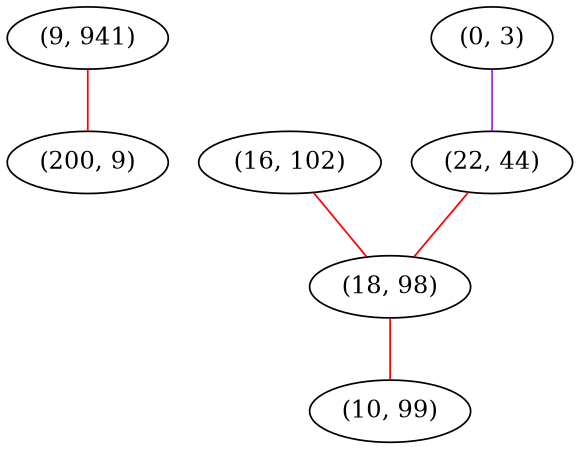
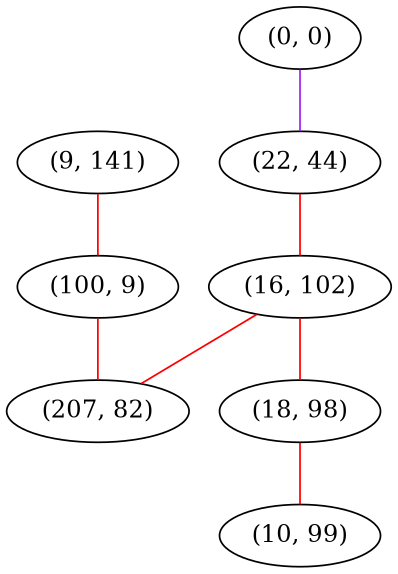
node "(9, 941)": label "(9, 941)" -> "(9, 141)"
node "(0, 3)": label "(0, 3)" -> "(0, 0)"
node "(200, 9)": label "(200, 9)" -> "(100, 9)"
edge "(22, 44)" -- "(18, 98)": now "(22, 44)" -- "(16, 102)"
node "(207, 82)": added
